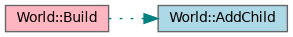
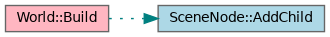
node "World::AddChild": label "World::AddChild" -> "SceneNode::AddChild"
